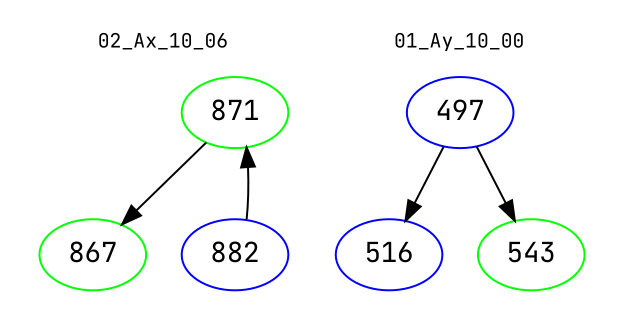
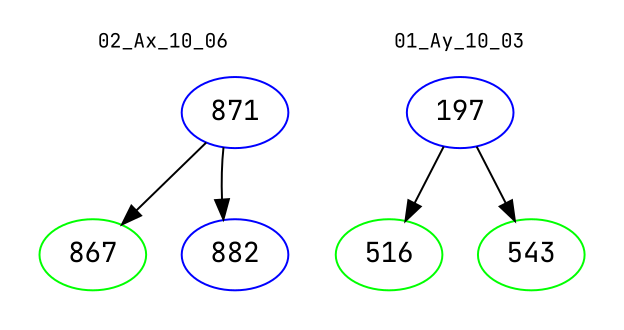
cluster "01_Ay_10_00": label "01_Ay_10_00" -> "01_Ay_10_03"
node "871": color green -> blue
node "497": label "497" -> "197"
edge "882" -> "871": reversed
node "516": color blue -> green
